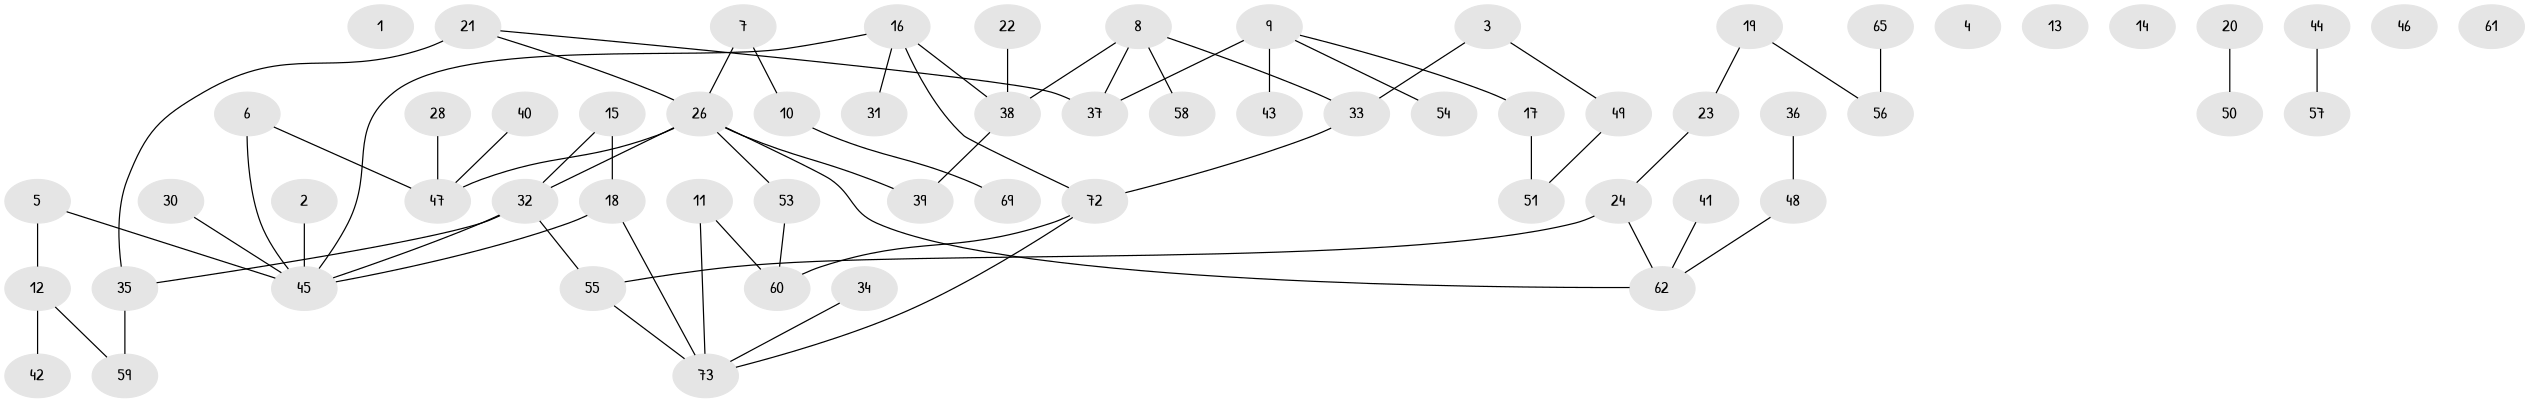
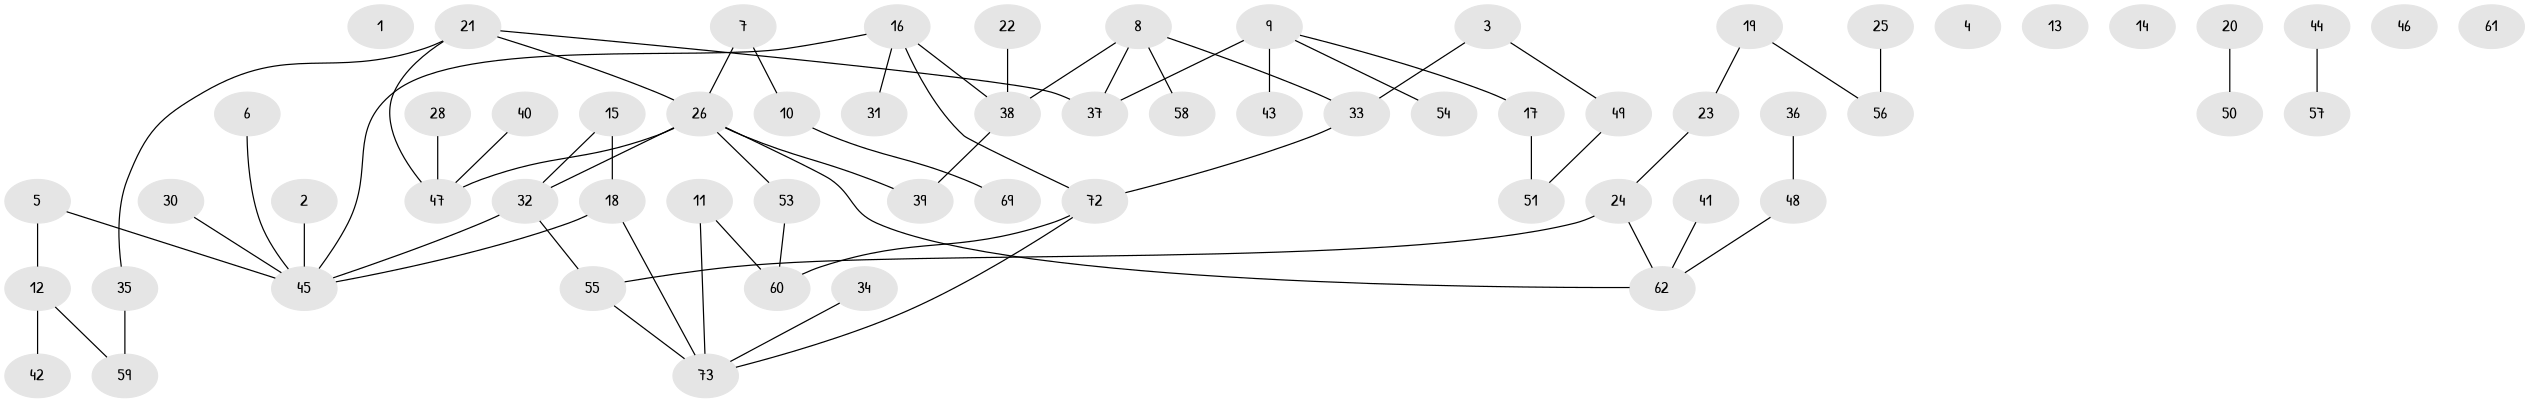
node "65": label "65" -> "25"
edge "6" -- "47": now "21" -- "47"
edge "32" -- "35": removed
